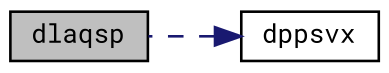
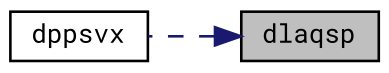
edge "dlaqsp" -> "dppsvx": reversed
